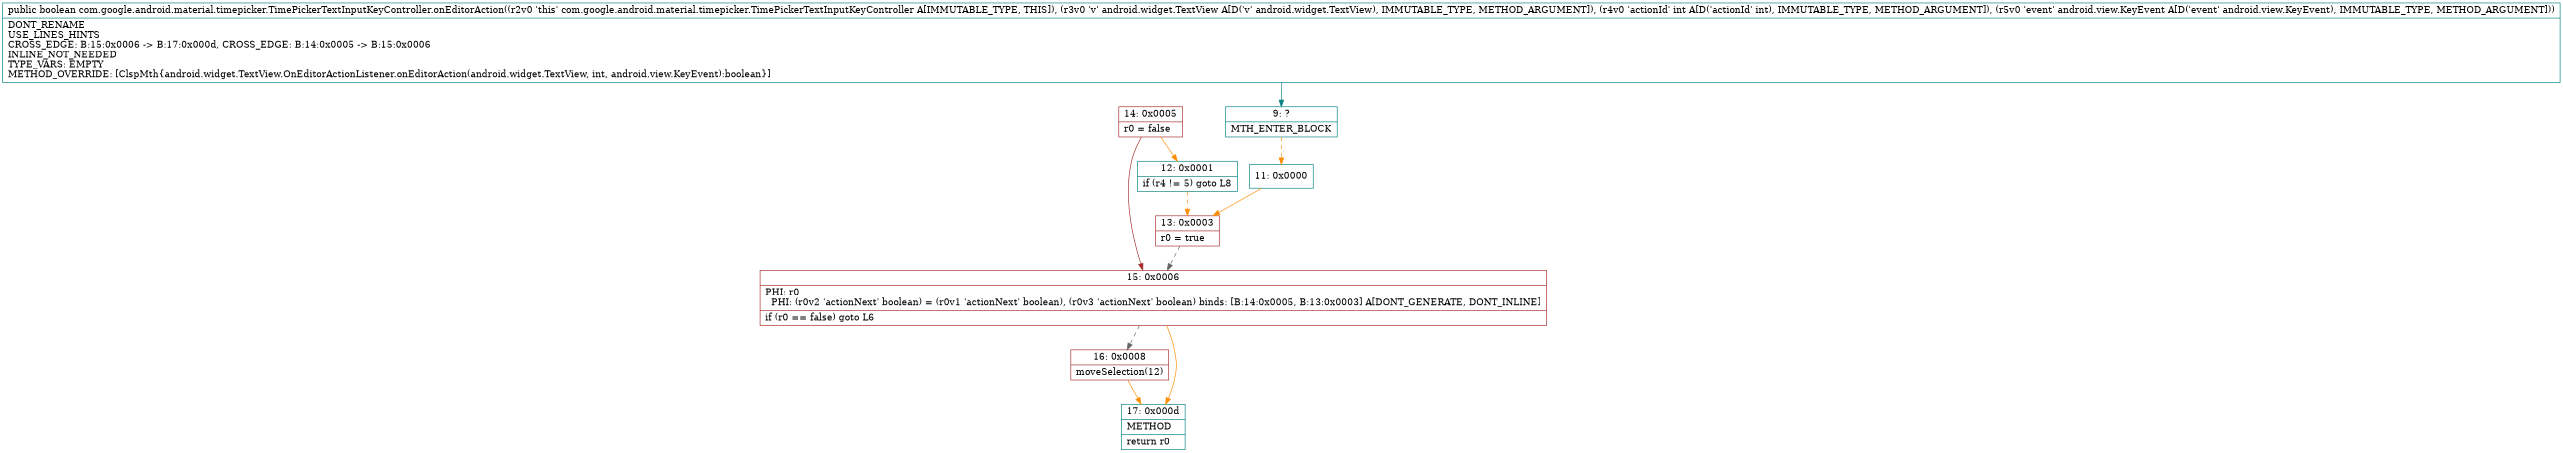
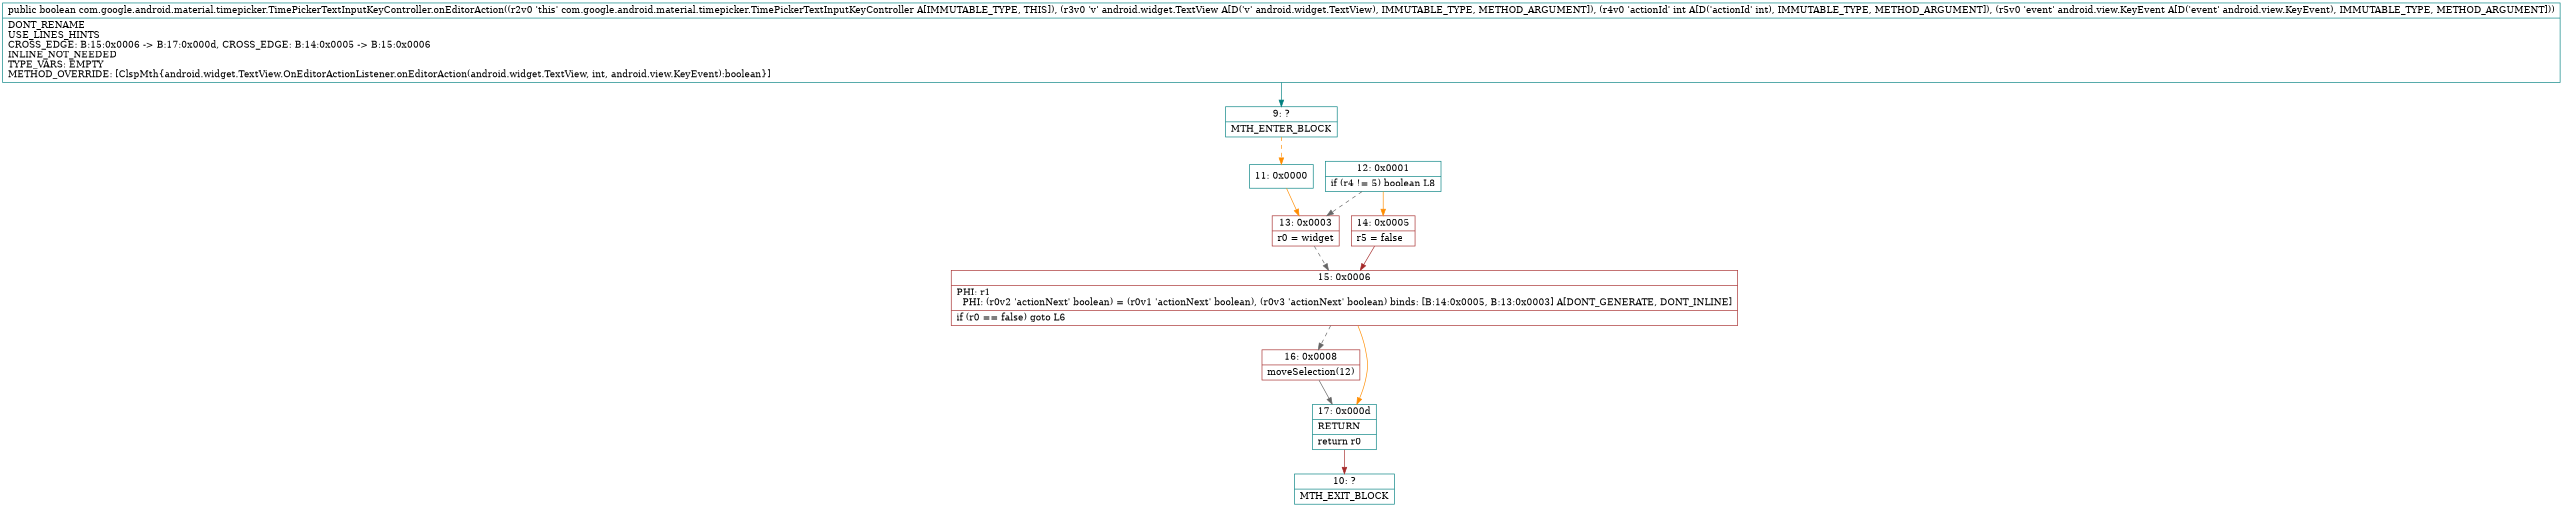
node "14: 0x0005": text "r0 = false" -> "r5 = false"
edge "14: 0x0005" -> "12: 0x0001": reversed
node "12: 0x0001": text "if (r4 != 5) goto L8" -> "if (r4 != 5) boolean L8"
edge "12: 0x0001" -> "13: 0x0003": color darkorange -> gray40
node "13: 0x0003": text "r0 = true" -> "r0 = widget"
node "15: 0x0006": text "PHI: r0" -> "PHI: r1"
edge "16: 0x0008" -> "17: 0x000d": color darkorange -> gray40
node "17: 0x000d": text "METHOD" -> "RETURN"
node "10: ?": added
